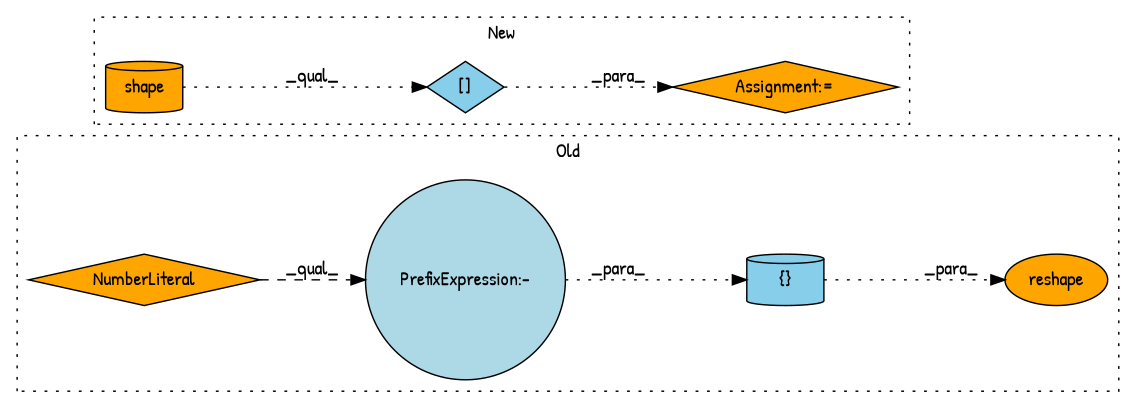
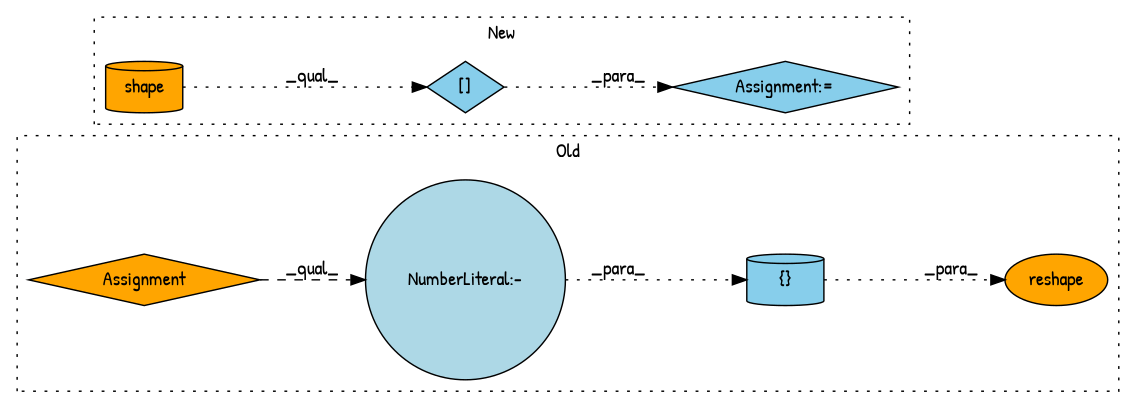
node "Assignment:=": fillcolor orange -> skyblue
node "NumberLiteral": label "NumberLiteral" -> "Assignment"
node "PrefixExpression:-": label "PrefixExpression:-" -> "NumberLiteral:-"
